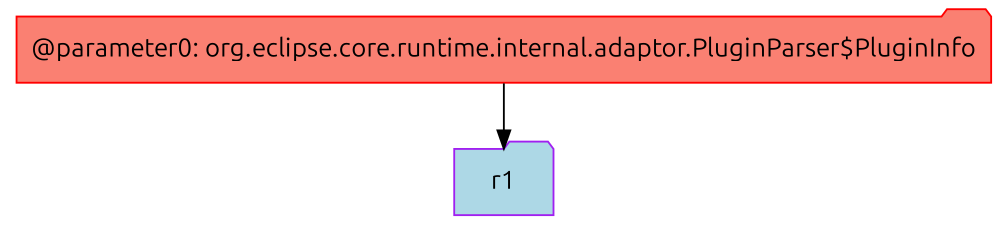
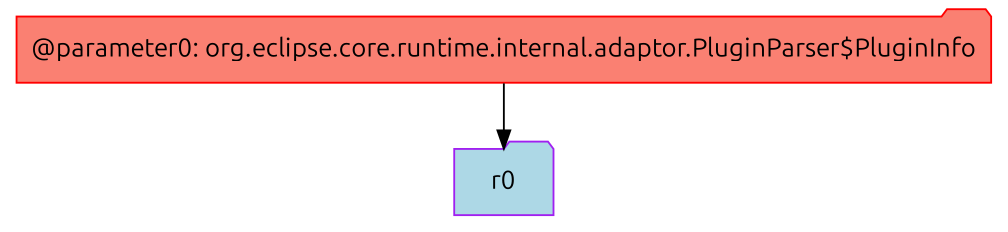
node "r1": label "r1" -> "r0"
